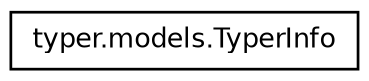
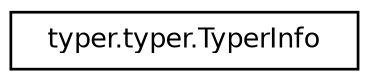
node "typer.models.TyperInfo": label "typer.models.TyperInfo" -> "typer.typer.TyperInfo"
